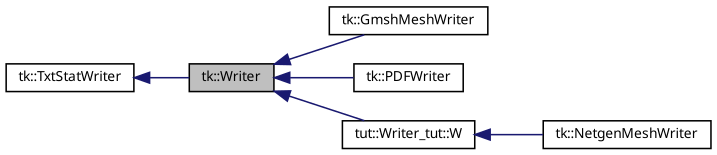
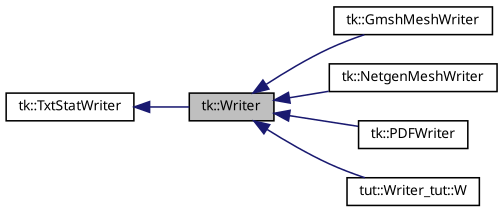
edge "tk::NetgenMeshWriter" -> "tut::Writer_tut::W": now "tk::NetgenMeshWriter" -> "tk::Writer"
